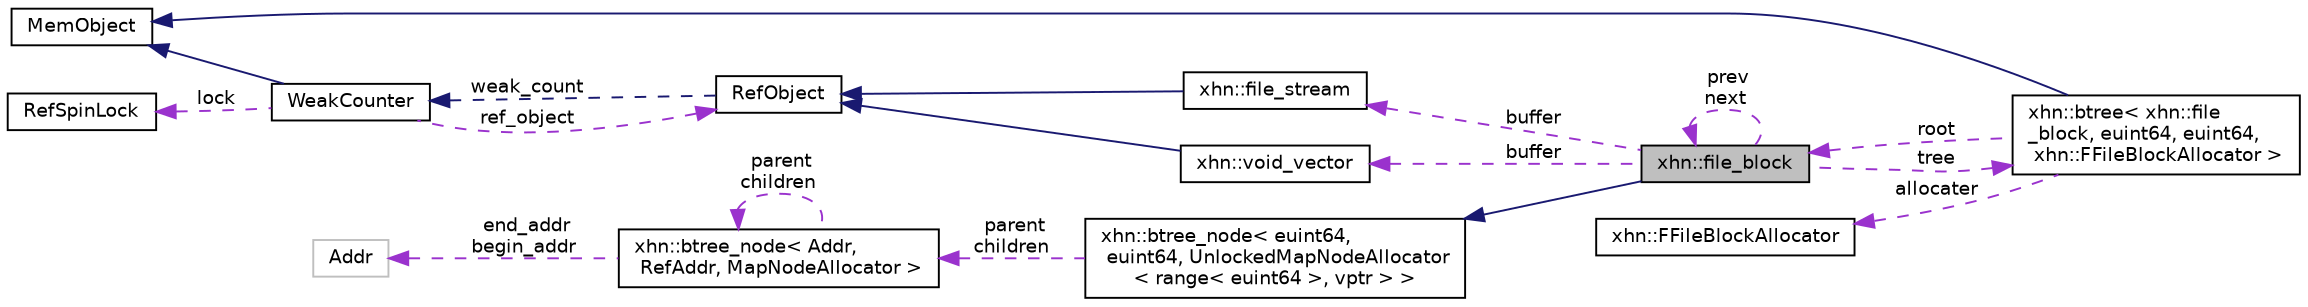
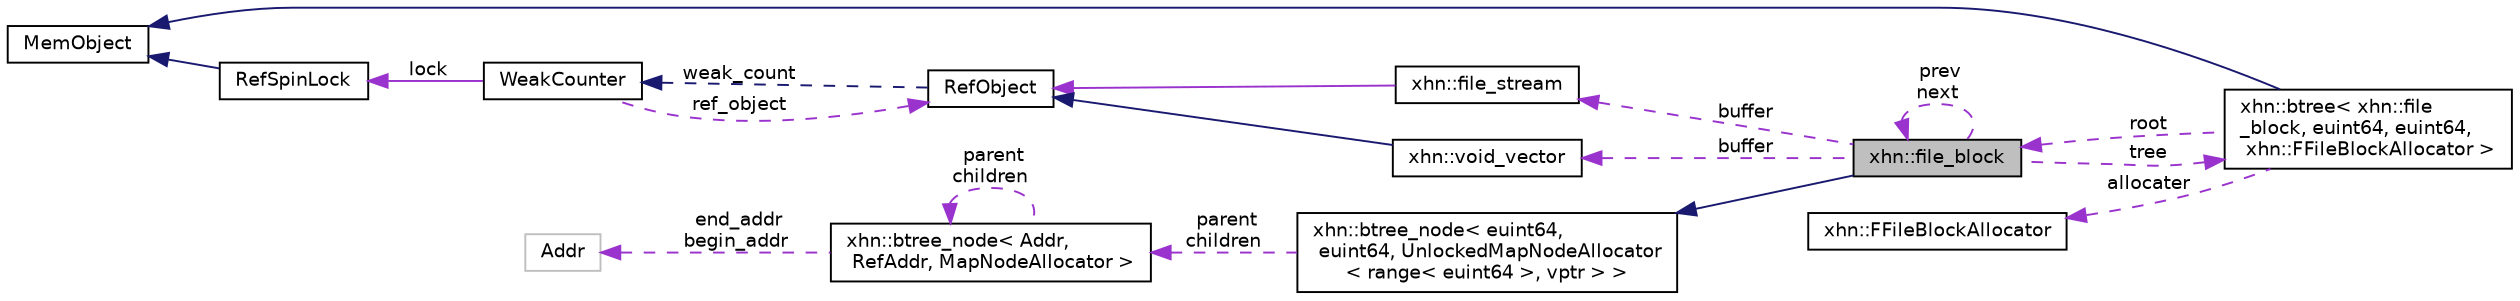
edge "WeakCounter" -> "MemObject": now "RefSpinLock" -> "MemObject"
edge "xhn::file_stream" -> "RefObject": color midnightblue -> darkorchid3
edge "WeakCounter" -> "RefSpinLock": style dashed -> solid
